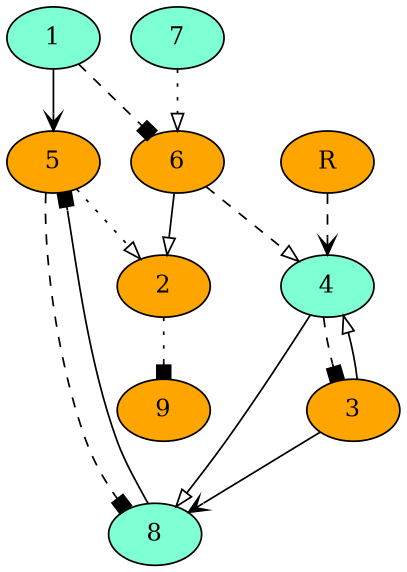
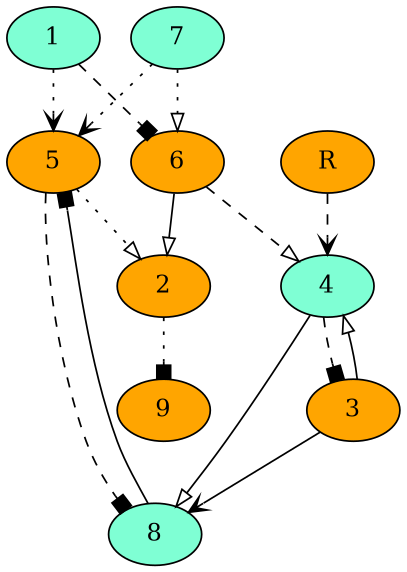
edge "1" -> "5": style solid -> dotted
edge "7" -> "5": added
